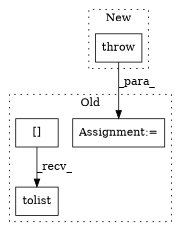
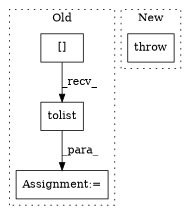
edge "throw" -> "Assignment:=": now "tolist" -> "Assignment:="
